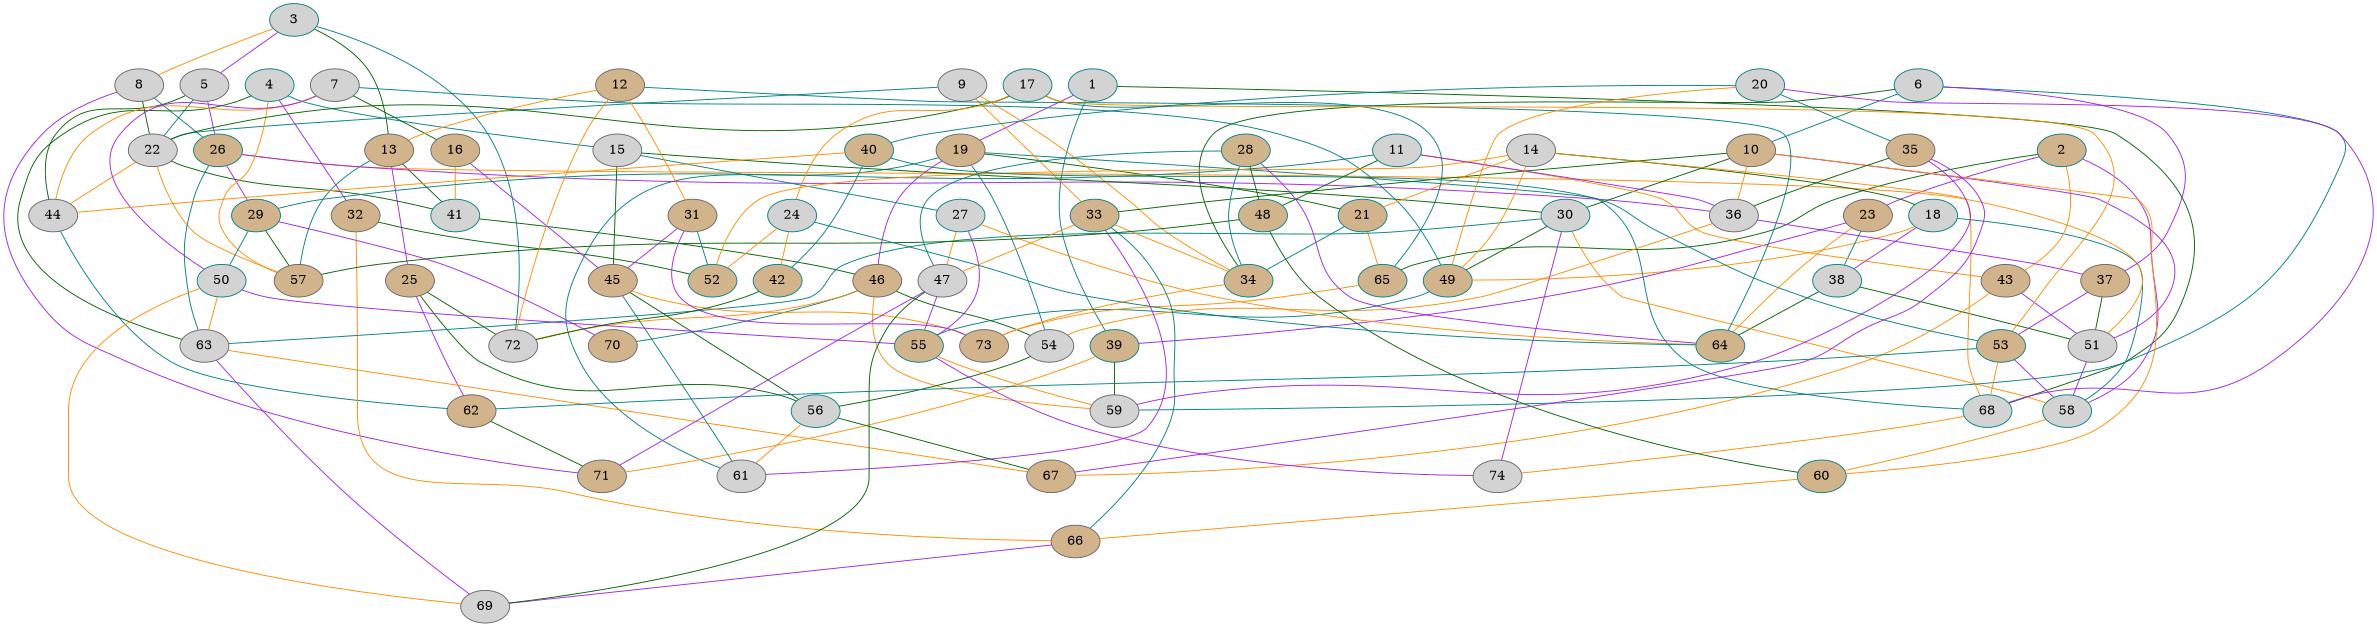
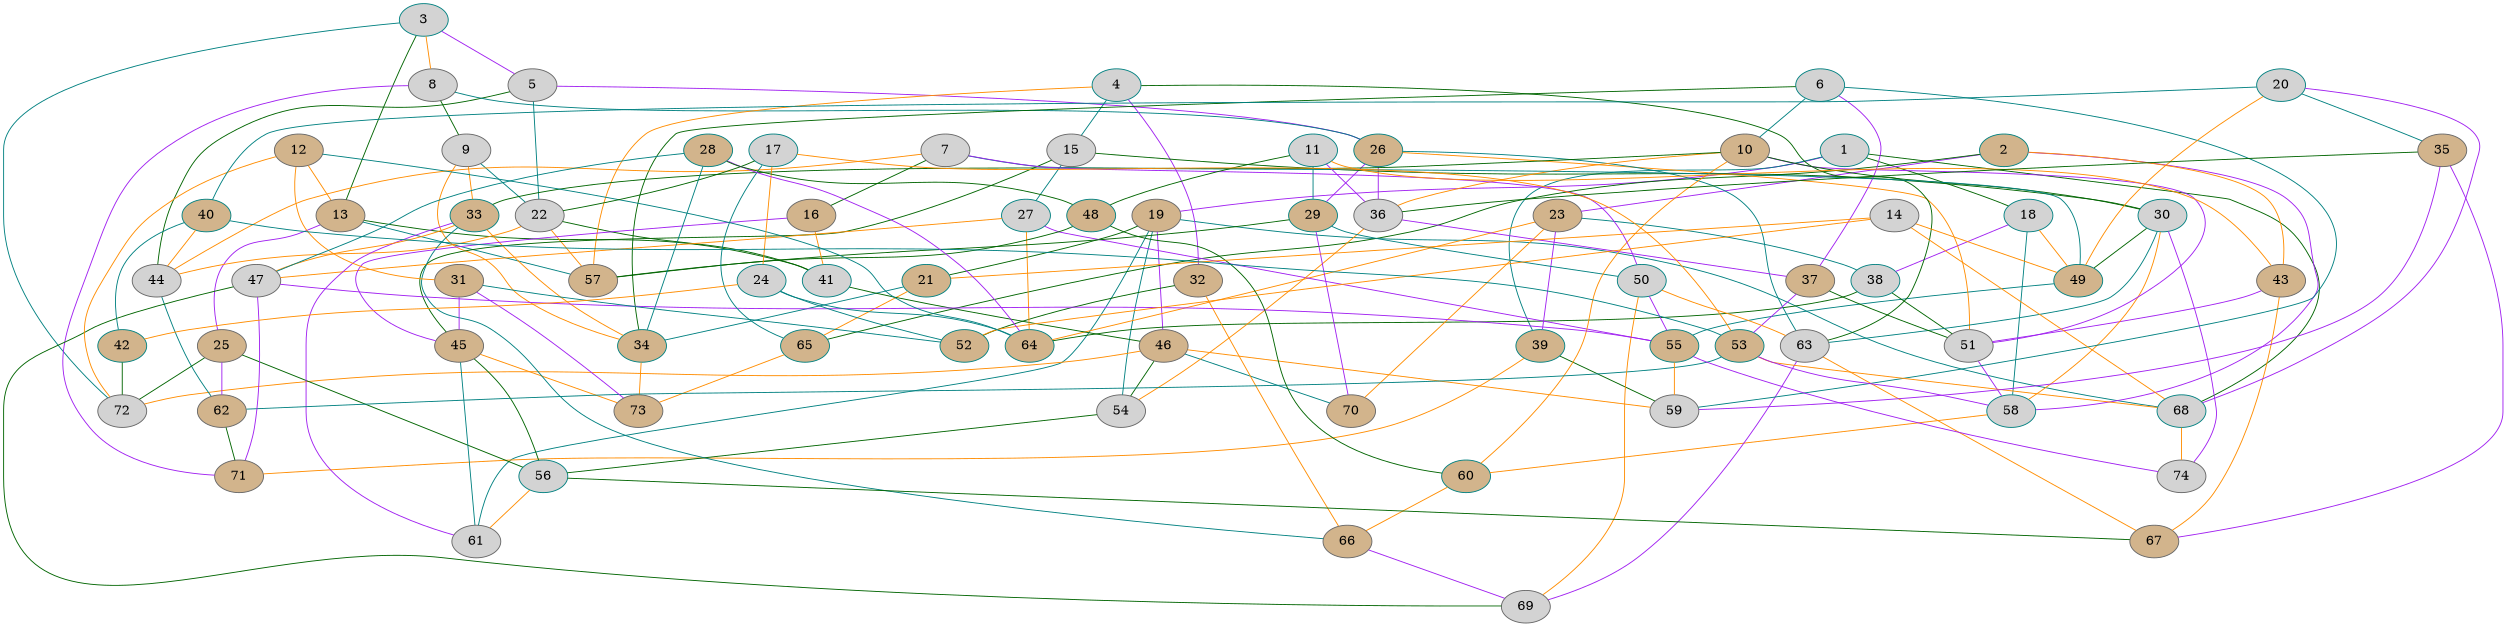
edge "8" -- "22": now "8" -- "9"
edge "14" -- "18": now "1" -- "18"
edge "24" -- "52": color darkorange -> teal
edge "23" -- "70": added
